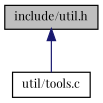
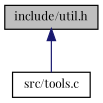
node "util/tools.c": label "util/tools.c" -> "src/tools.c"
